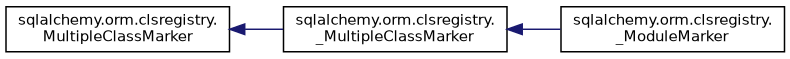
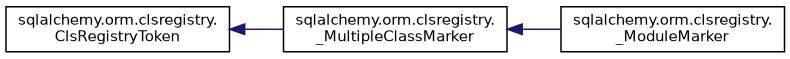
node "sqlalchemy.orm.clsregistry. MultipleClassMarker": label "sqlalchemy.orm.clsregistry. MultipleClassMarker" -> "sqlalchemy.orm.clsregistry. ClsRegistryToken"
